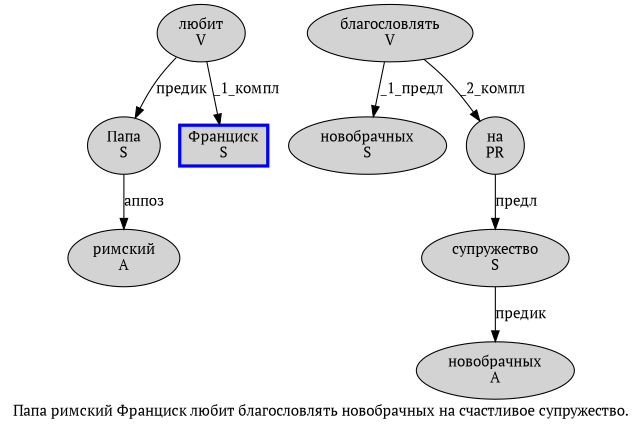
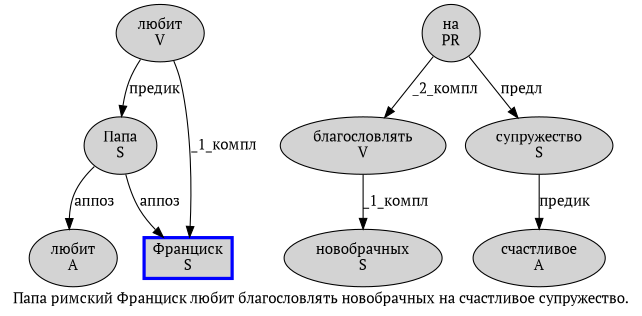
edge "благословлять V" -> "на PR": reversed
edge "благословлять V" -> "новобрачных S": label "_1_предл" -> "_1_компл"
edge "Папа S" -> "Франциск S": added, label "аппоз"
node "римский A": label "римский A" -> "любит A"
node "новобрачных A": label "новобрачных A" -> "счастливое A"
